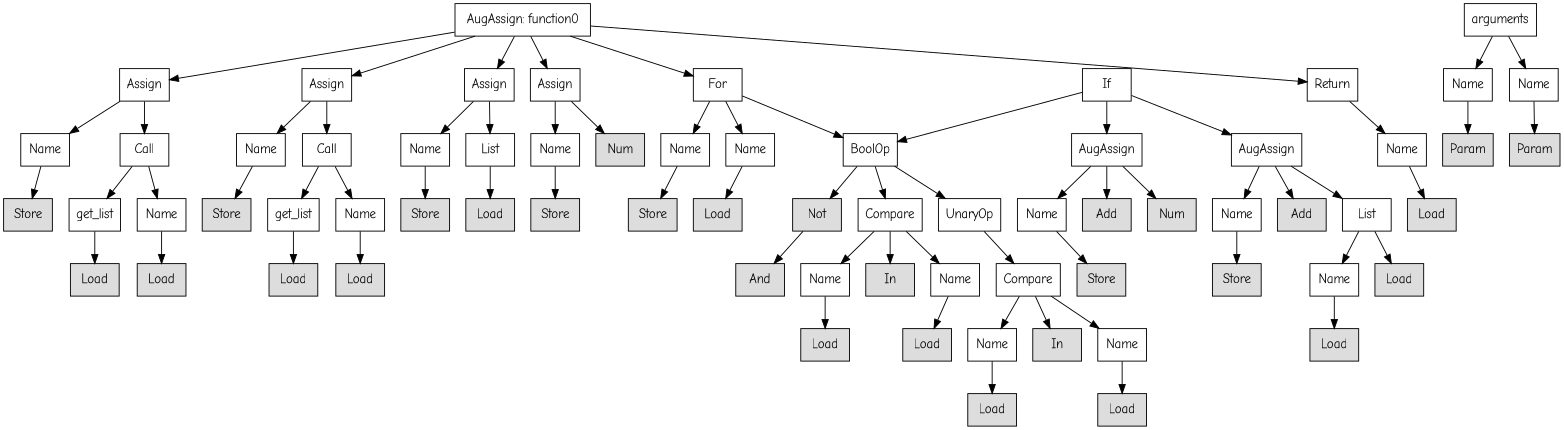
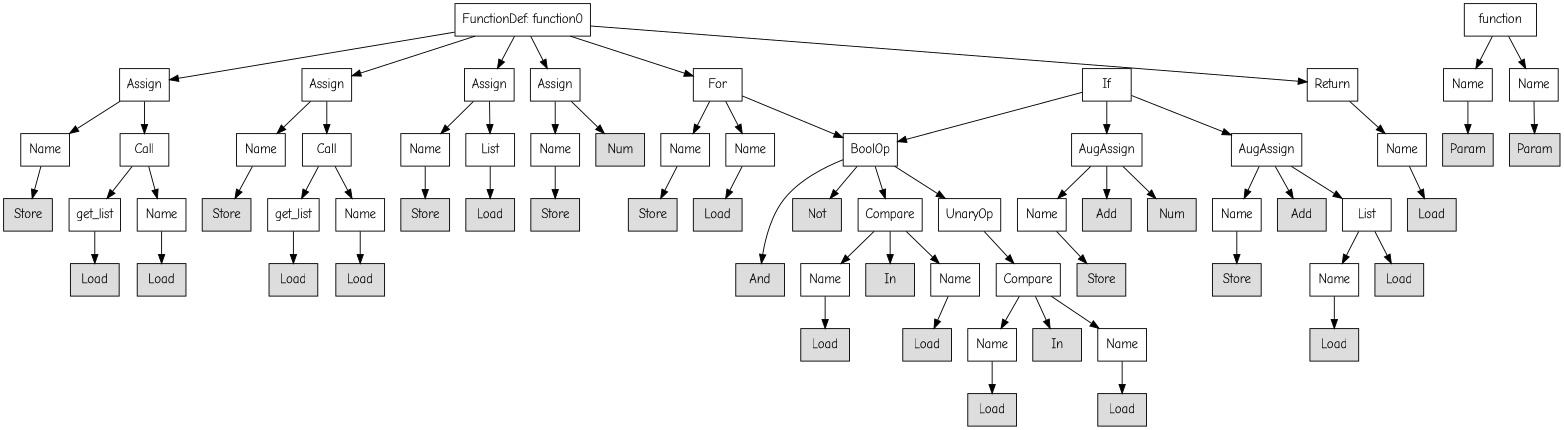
node "AugAssign: function0": label "AugAssign: function0" -> "FunctionDef: function0"
node "arguments": label "arguments" -> "function"
edge "Not" -> "And": now "BoolOp" -> "And"
